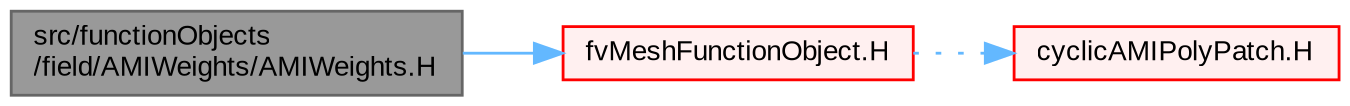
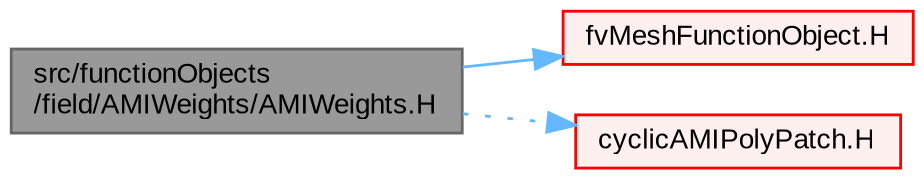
edge "fvMeshFunctionObject.H" -> "cyclicAMIPolyPatch.H": now "src/functionObjects /field/AMIWeights/AMIWeights.H" -> "cyclicAMIPolyPatch.H"
